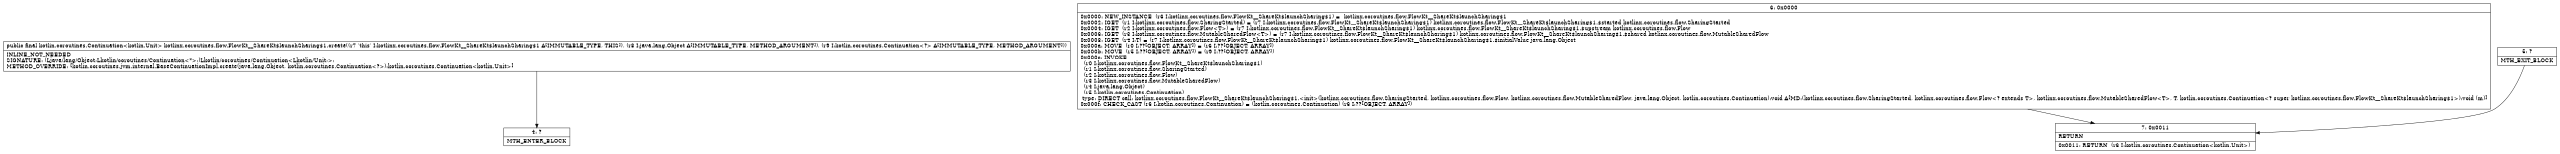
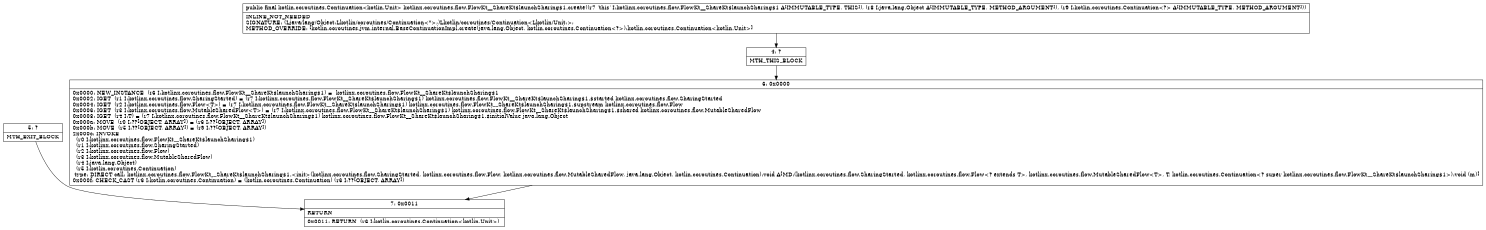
node "6: 0x0000": text "0x000c: INVOKE" -> "2x000c: INVOKE"
edge "4: ?" -> "6: 0x0000": added
node "4: ?": text "MTH_ENTER_BLOCK" -> "MTH_THIS_BLOCK"
